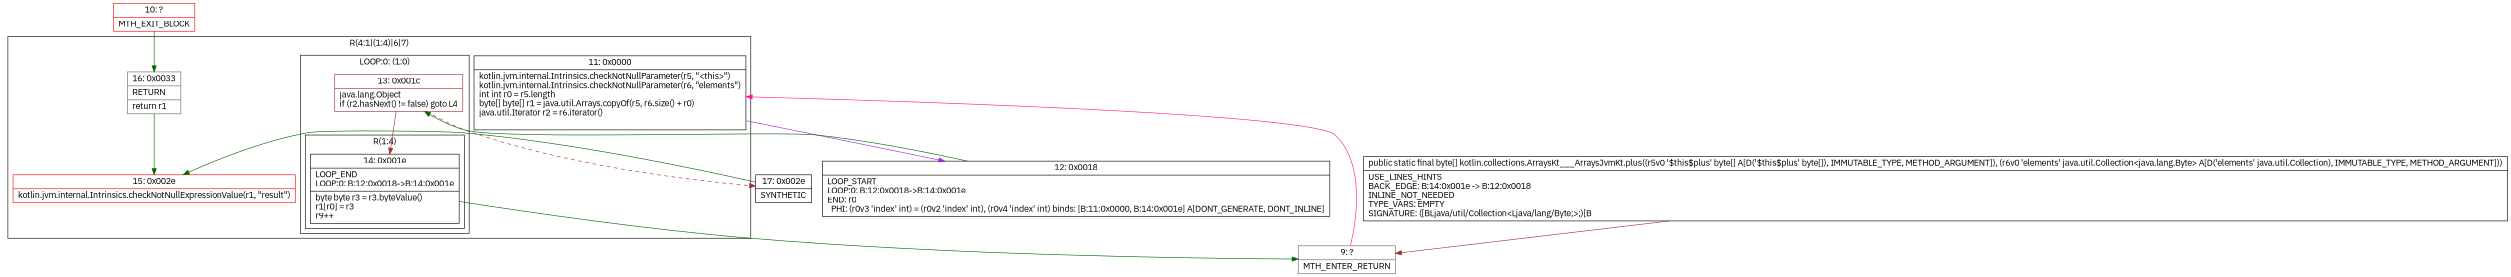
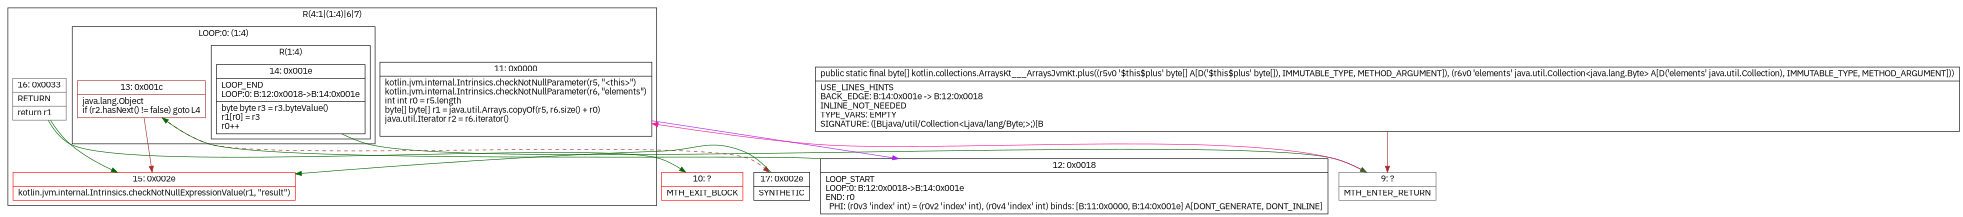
edge "10: ?" -> "16: 0x0033": reversed
cluster "LOOP:0: (1:0)": label "LOOP:0: (1:0)" -> "LOOP:0: (1:4)"
edge "13: 0x001c" -> "14: 0x001e": now "13: 0x001c" -> "15: 0x002e"
node "14: 0x001e": text "r9++" -> "r0++"
